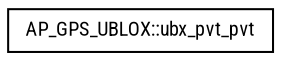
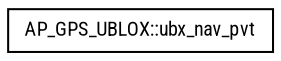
node "AP_GPS_UBLOX::ubx_pvt_pvt": label "AP_GPS_UBLOX::ubx_pvt_pvt" -> "AP_GPS_UBLOX::ubx_nav_pvt"
